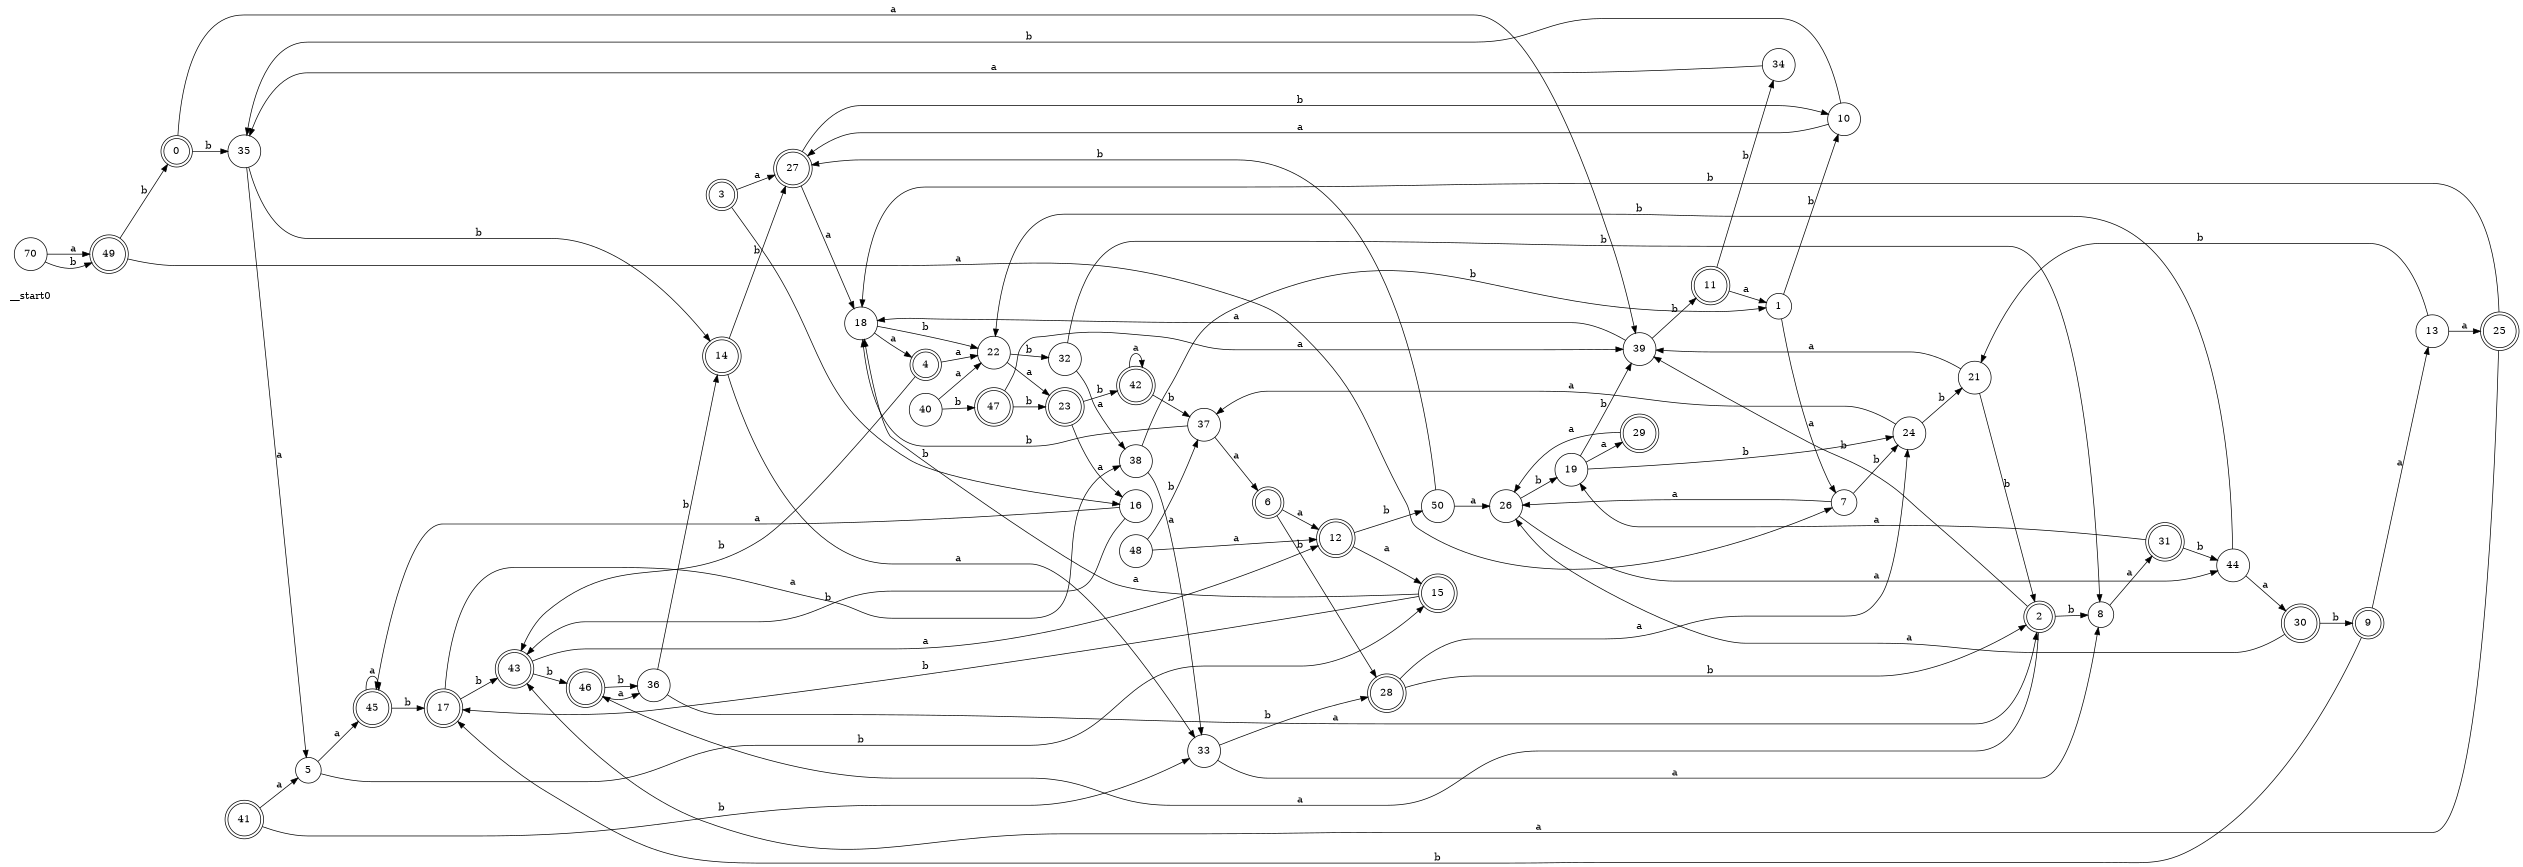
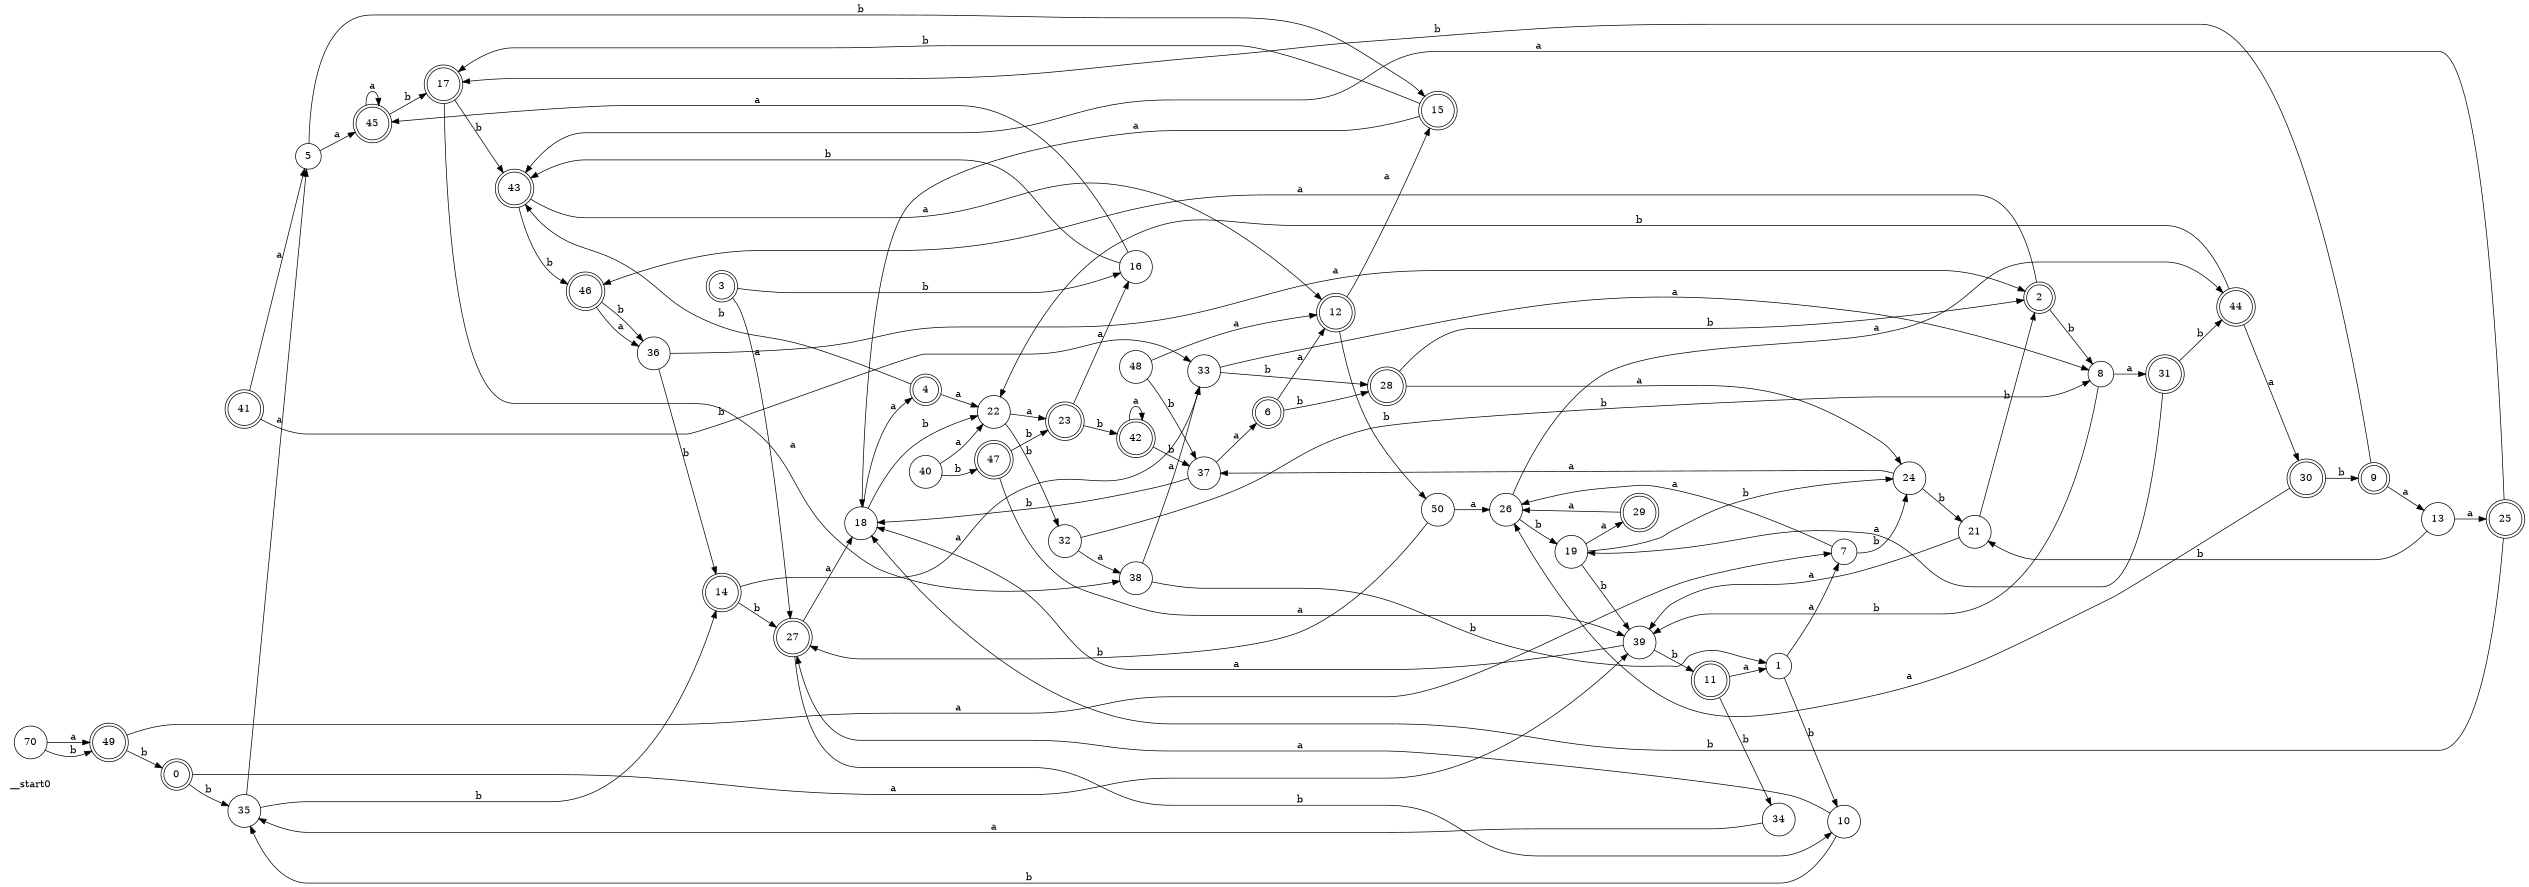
edge "2" -> "39": now "8" -> "39"
node "44": shape circle -> doublecircle
